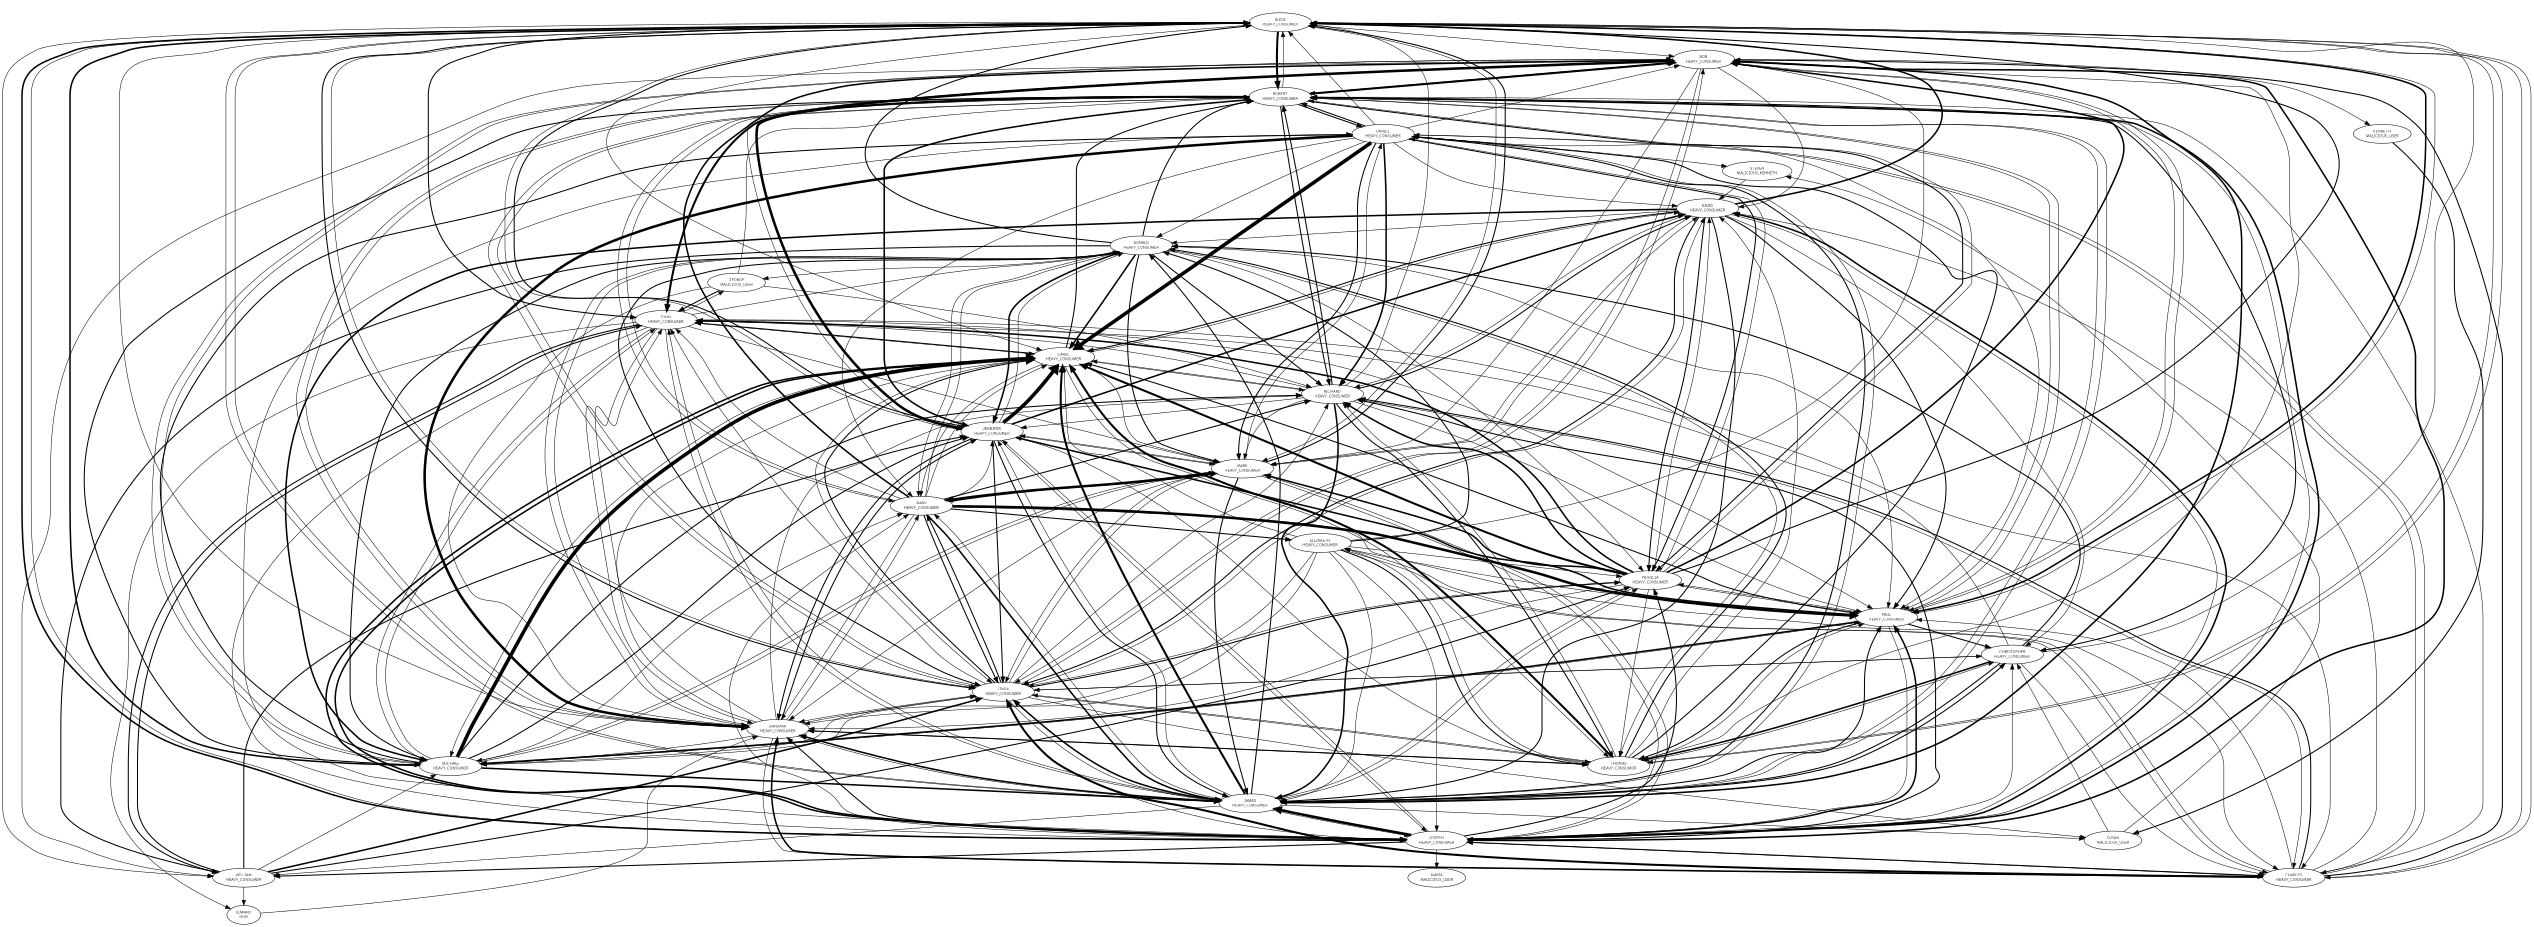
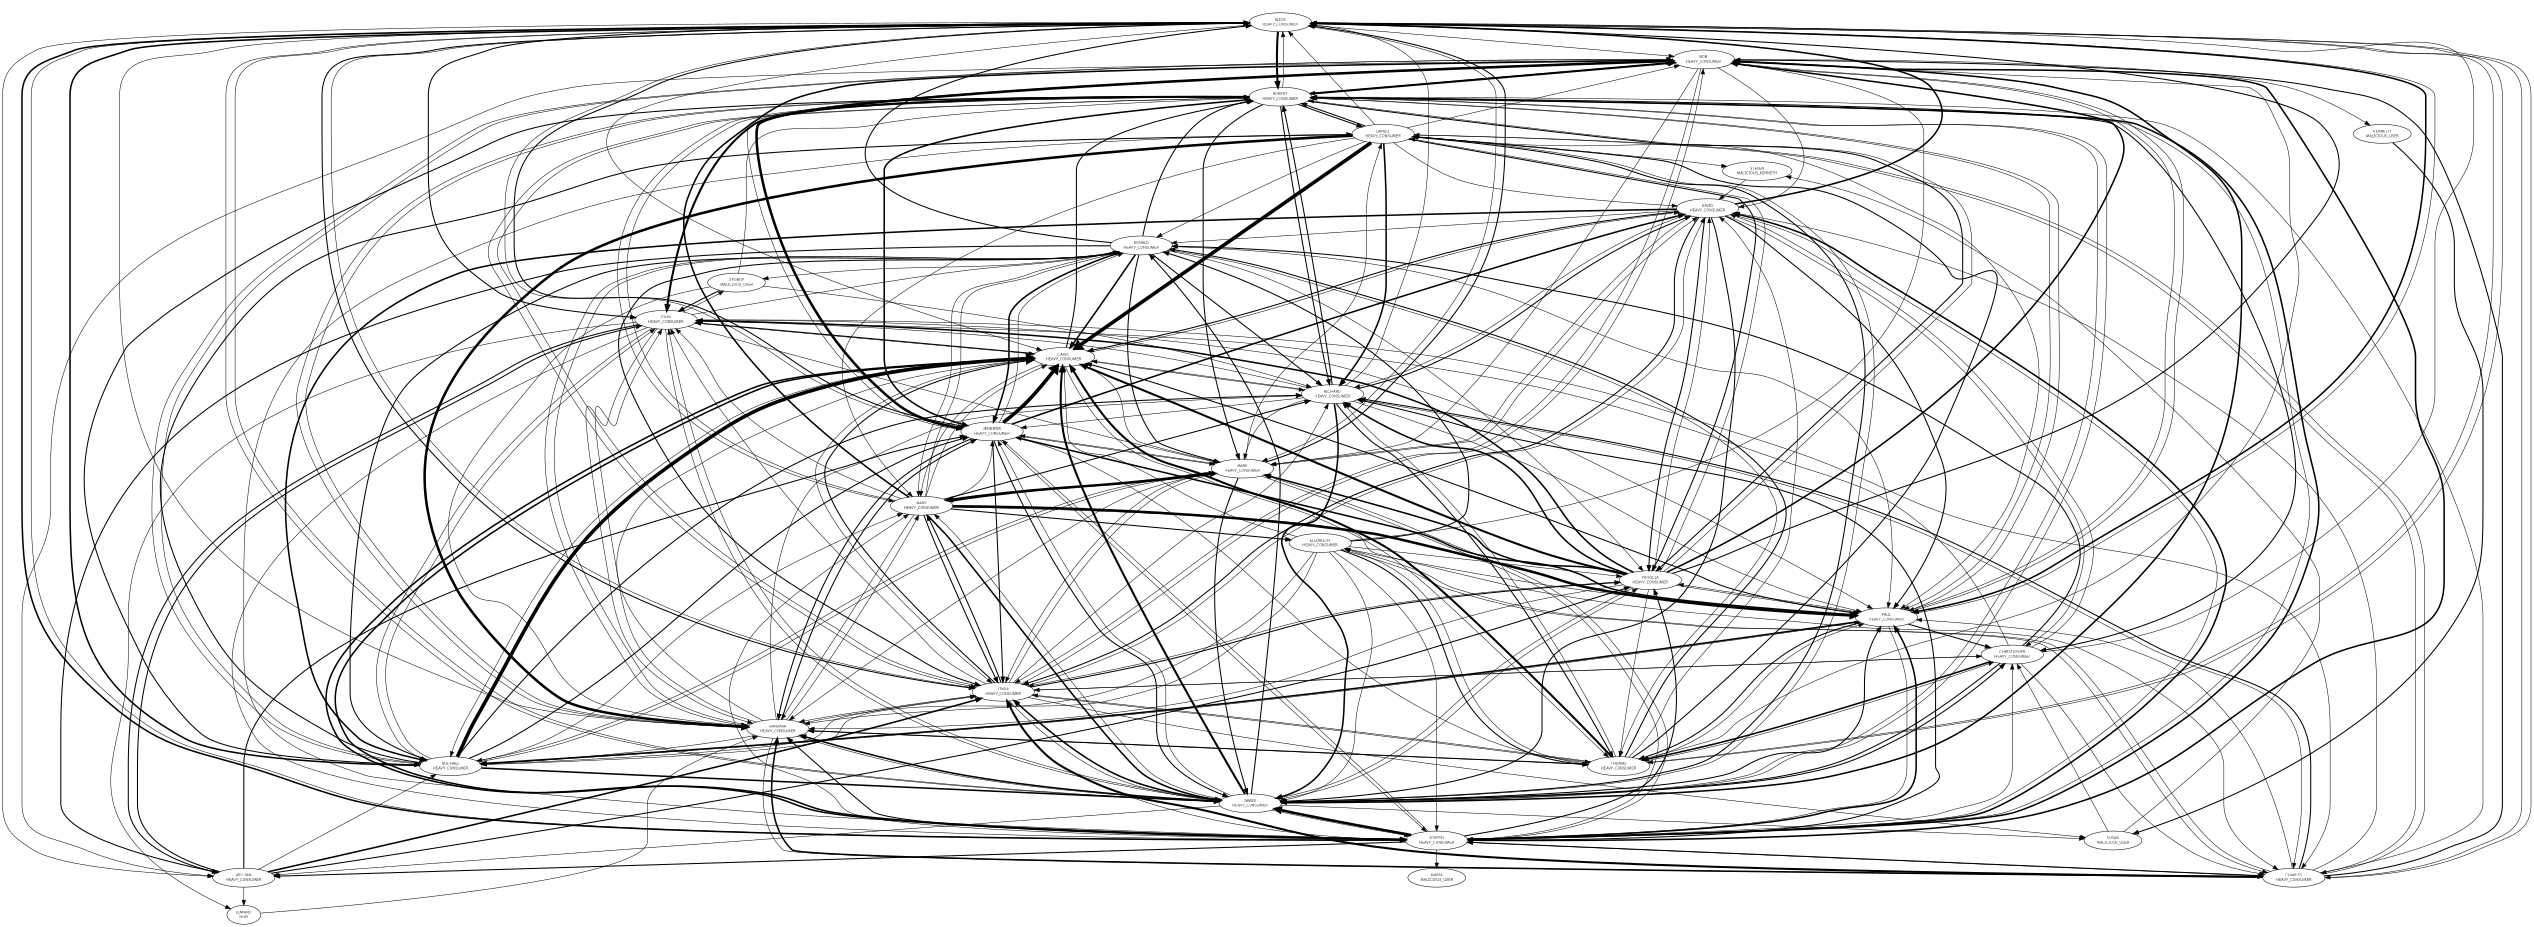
edge "DANIEL HEAVY_CONSUMER" -> "MARK HEAVY_CONSUMER": now "ROBERT HEAVY_CONSUMER" -> "MARK HEAVY_CONSUMER"
edge "CHRISTOPHER HEAVY_CONSUMER" -> "DAVID HEAVY_CONSUMER": added
